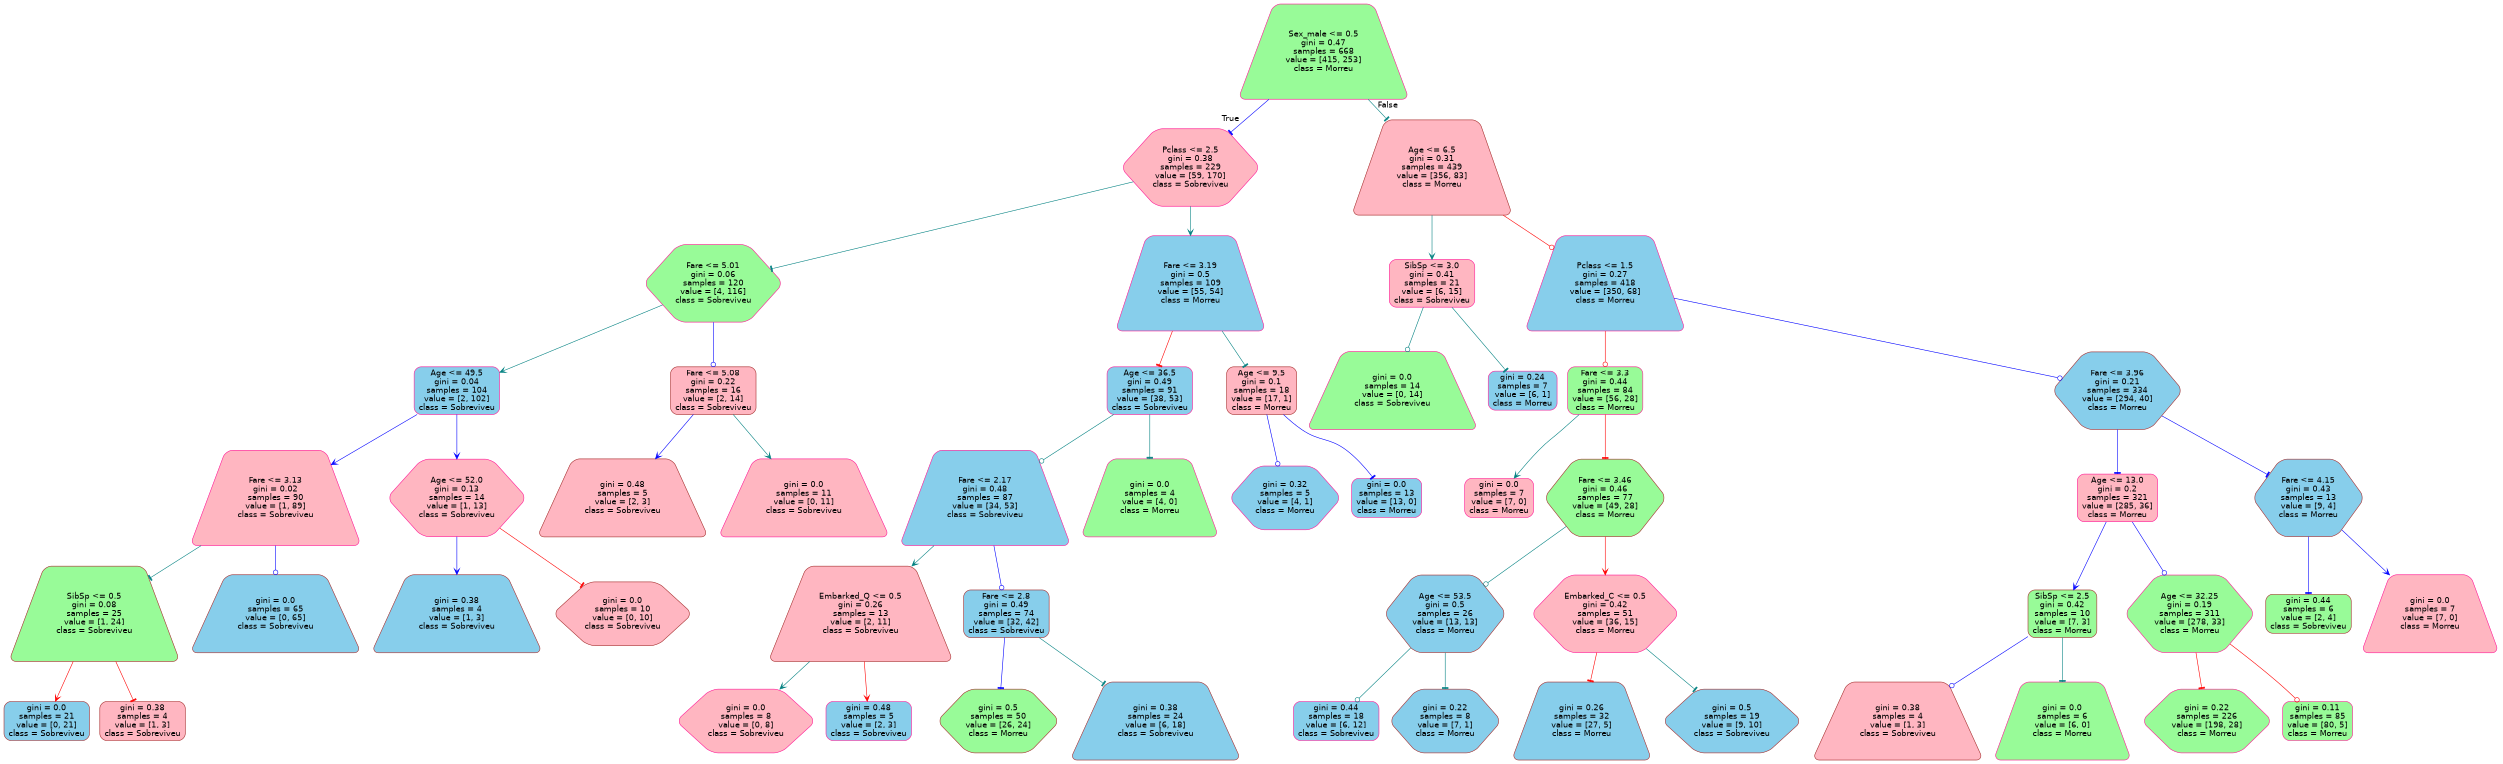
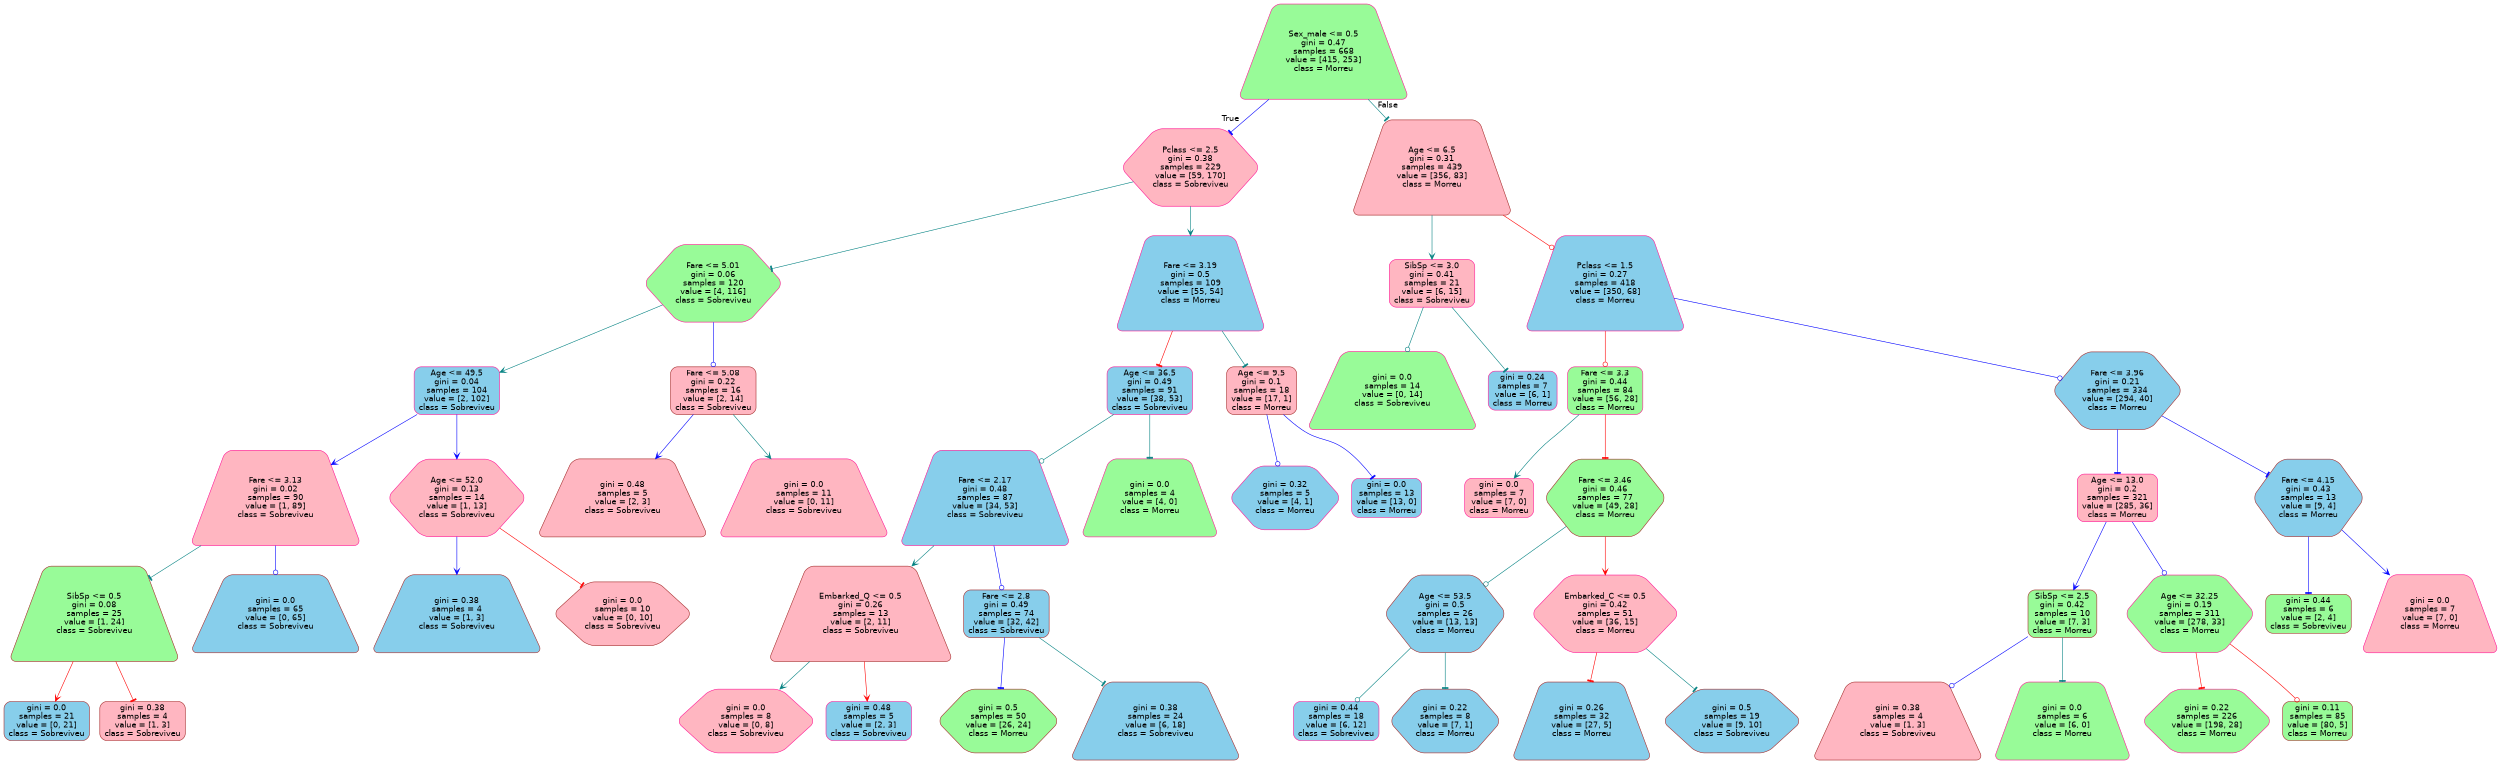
node "gini = 0.11 samples = 85 value = [80, 5] class = Morreu": color deeppink -> brown
